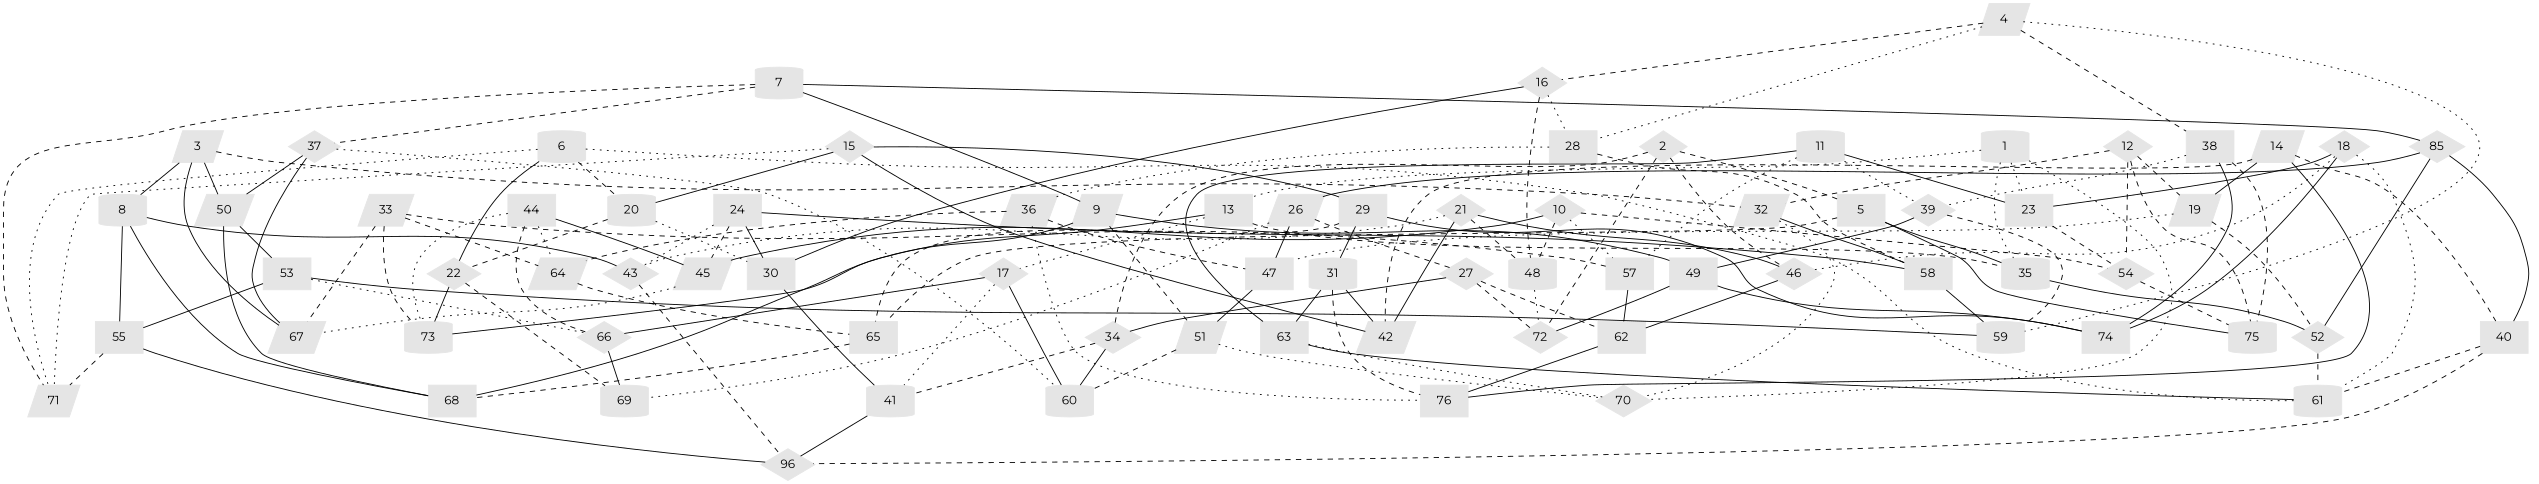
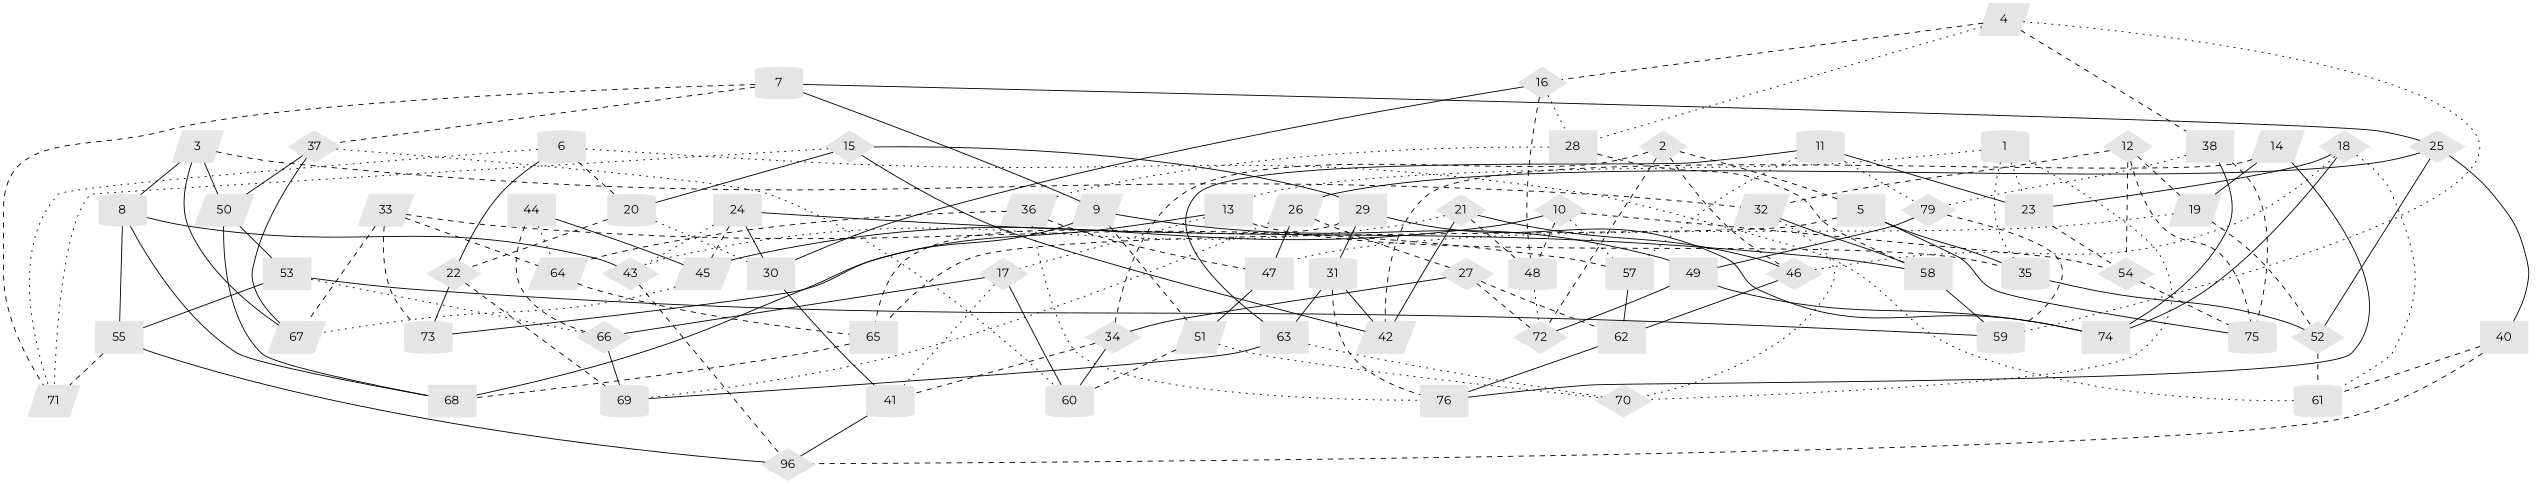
node "85": label "85" -> "25"
node "39": label "39" -> "79"
edge "14" -- "40": removed
edge "44" -- "73": removed
edge "63" -- "61": now "63" -- "69"
